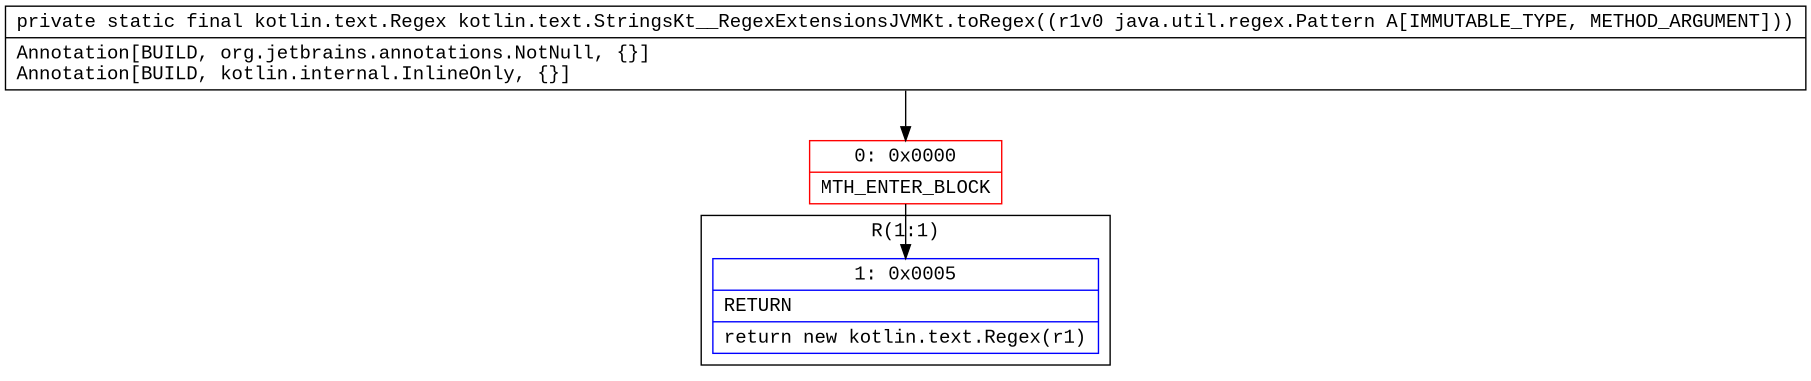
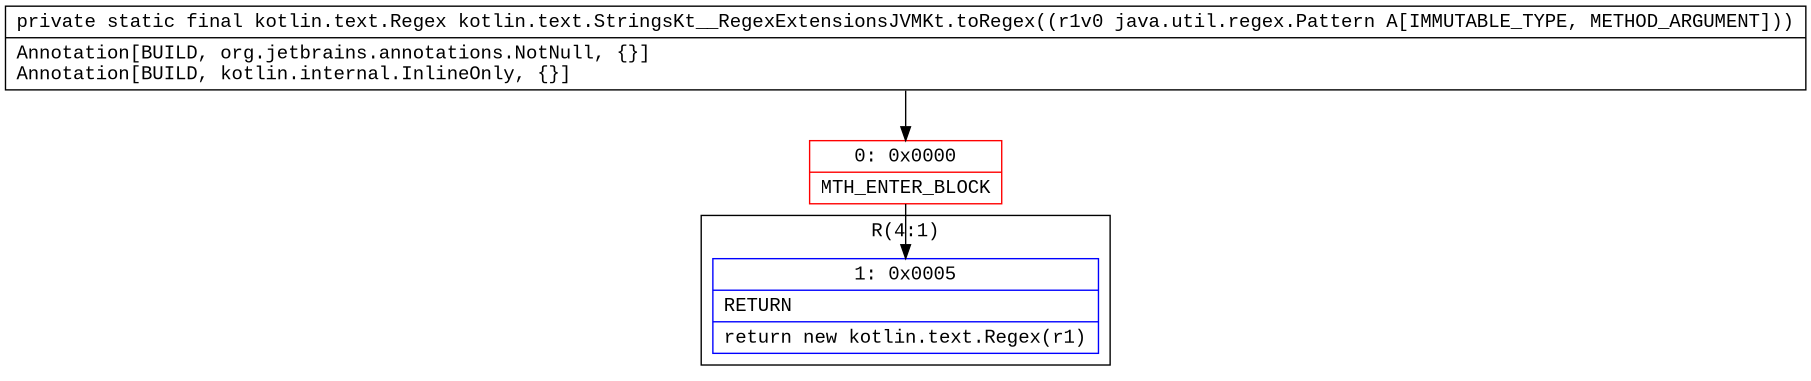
cluster "R(1:1)": label "R(1:1)" -> "R(4:1)"
